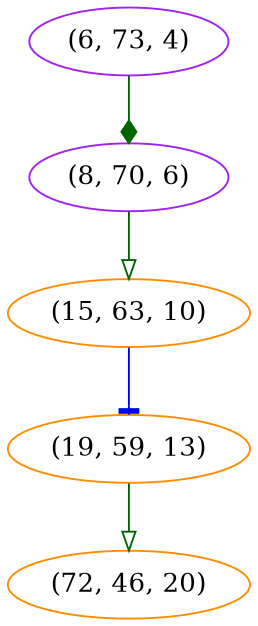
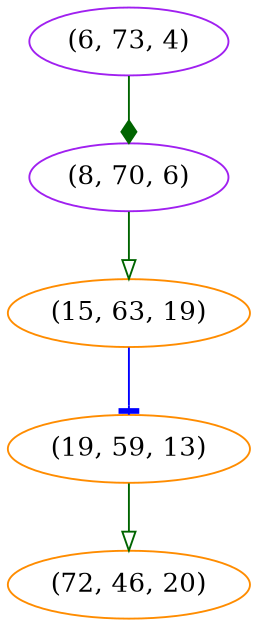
node "(15, 63, 10)": label "(15, 63, 10)" -> "(15, 63, 19)"
